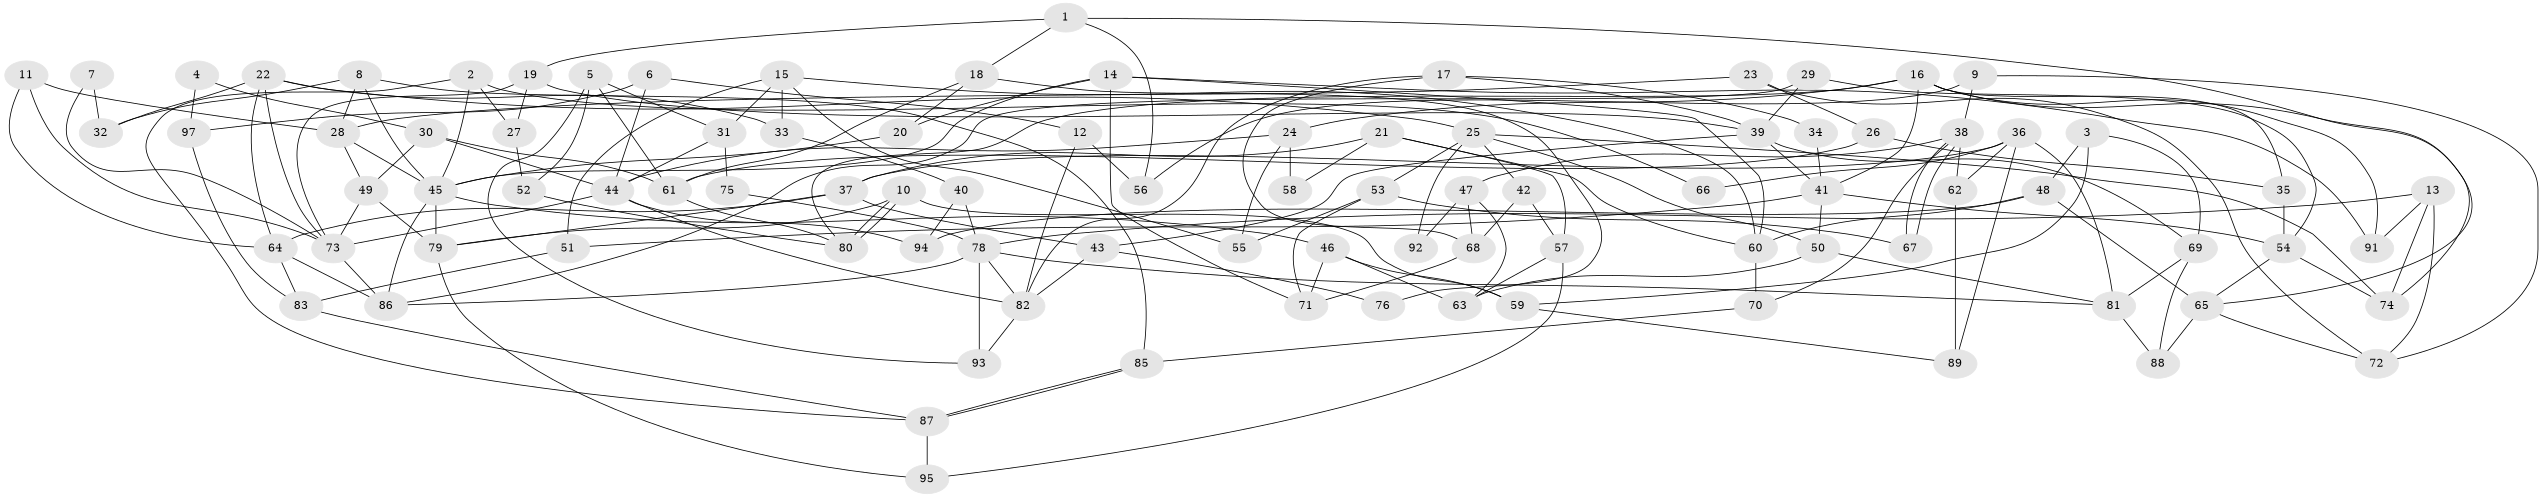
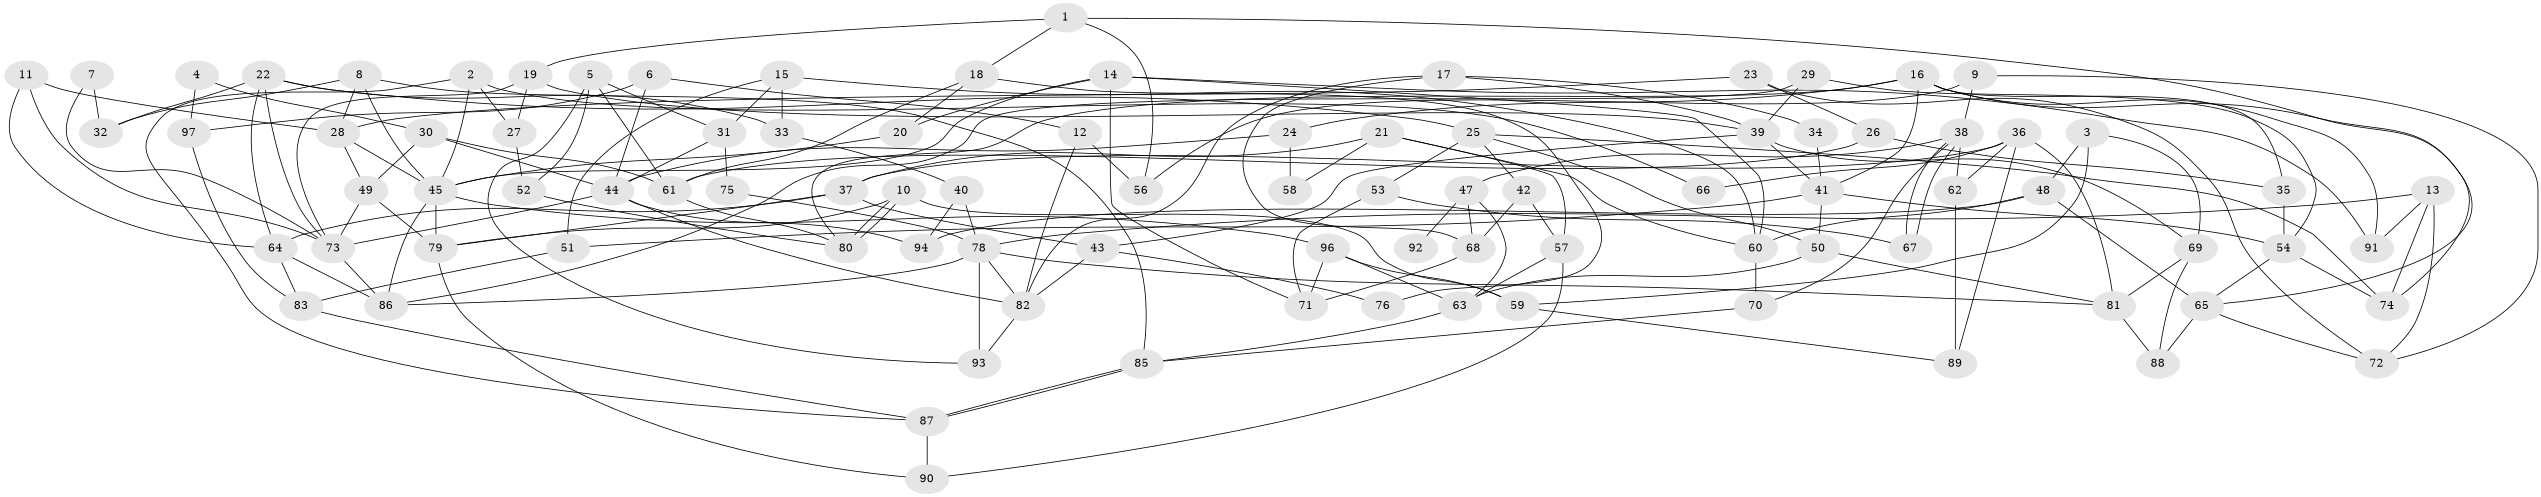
edge "25" -- "92": removed
node "55": removed
node "46": label "46" -> "96"
edge "63" -- "85": added
node "95": label "95" -> "90"
